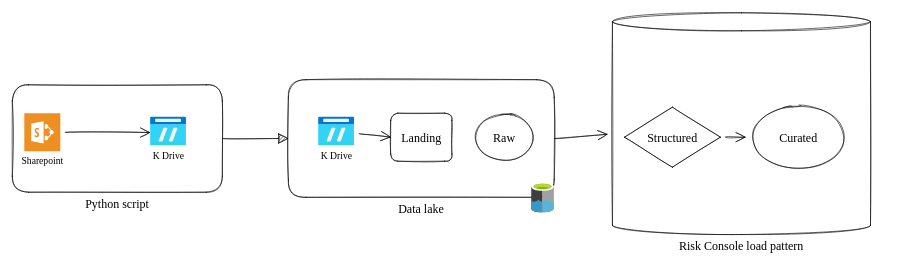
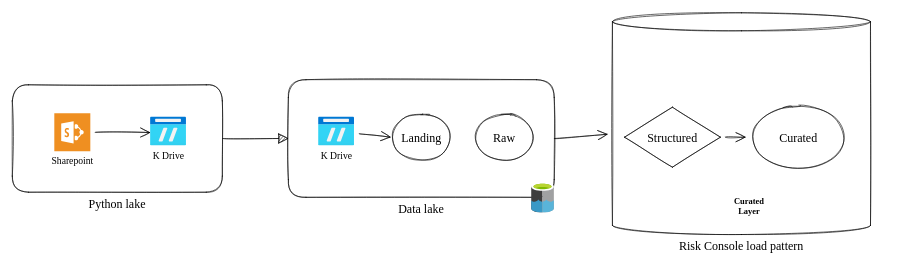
node "Sharepoint": moved (42, 132) -> (72, 132)
node "Landing": shape rounded rectangle -> ellipse
node "Python script": label "Python script" -> "Python lake"
node "Curated Layer": added
